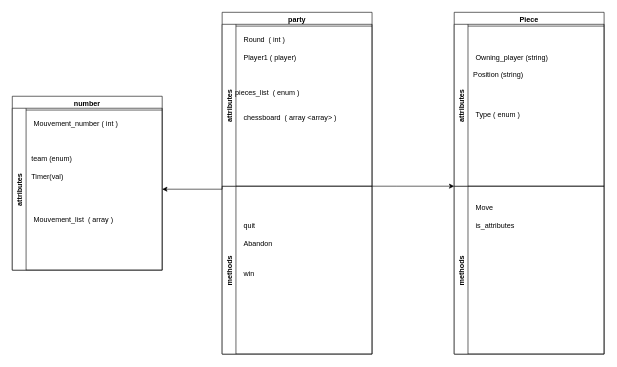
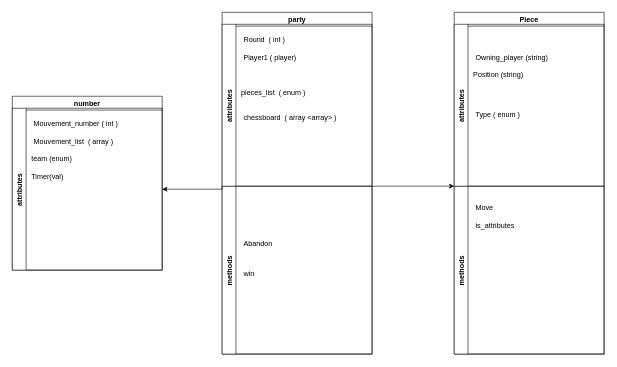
node "pieces_list ( enum )": moved (297, 93) -> (303, 93)
node "Mouvement_list ( array )": moved (93, 219) -> (93, 141)
node "quit": removed
